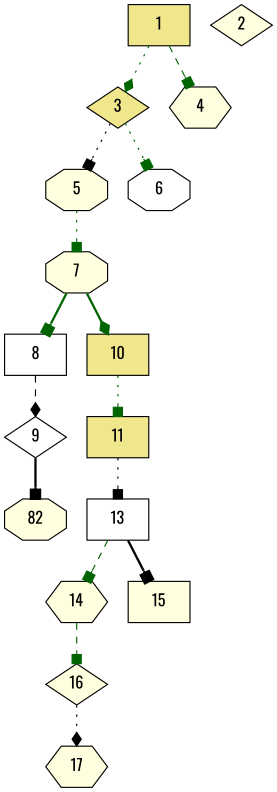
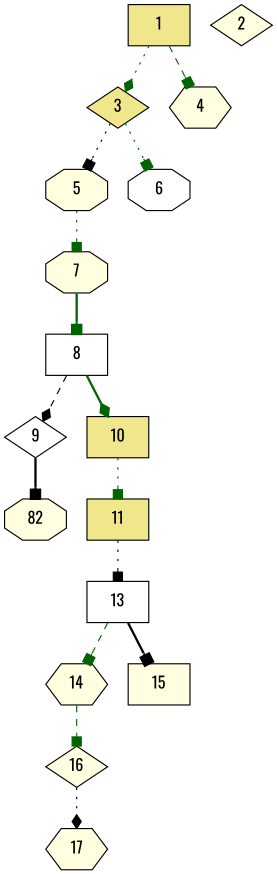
edge "7" -> "10": now "8" -> "10"
